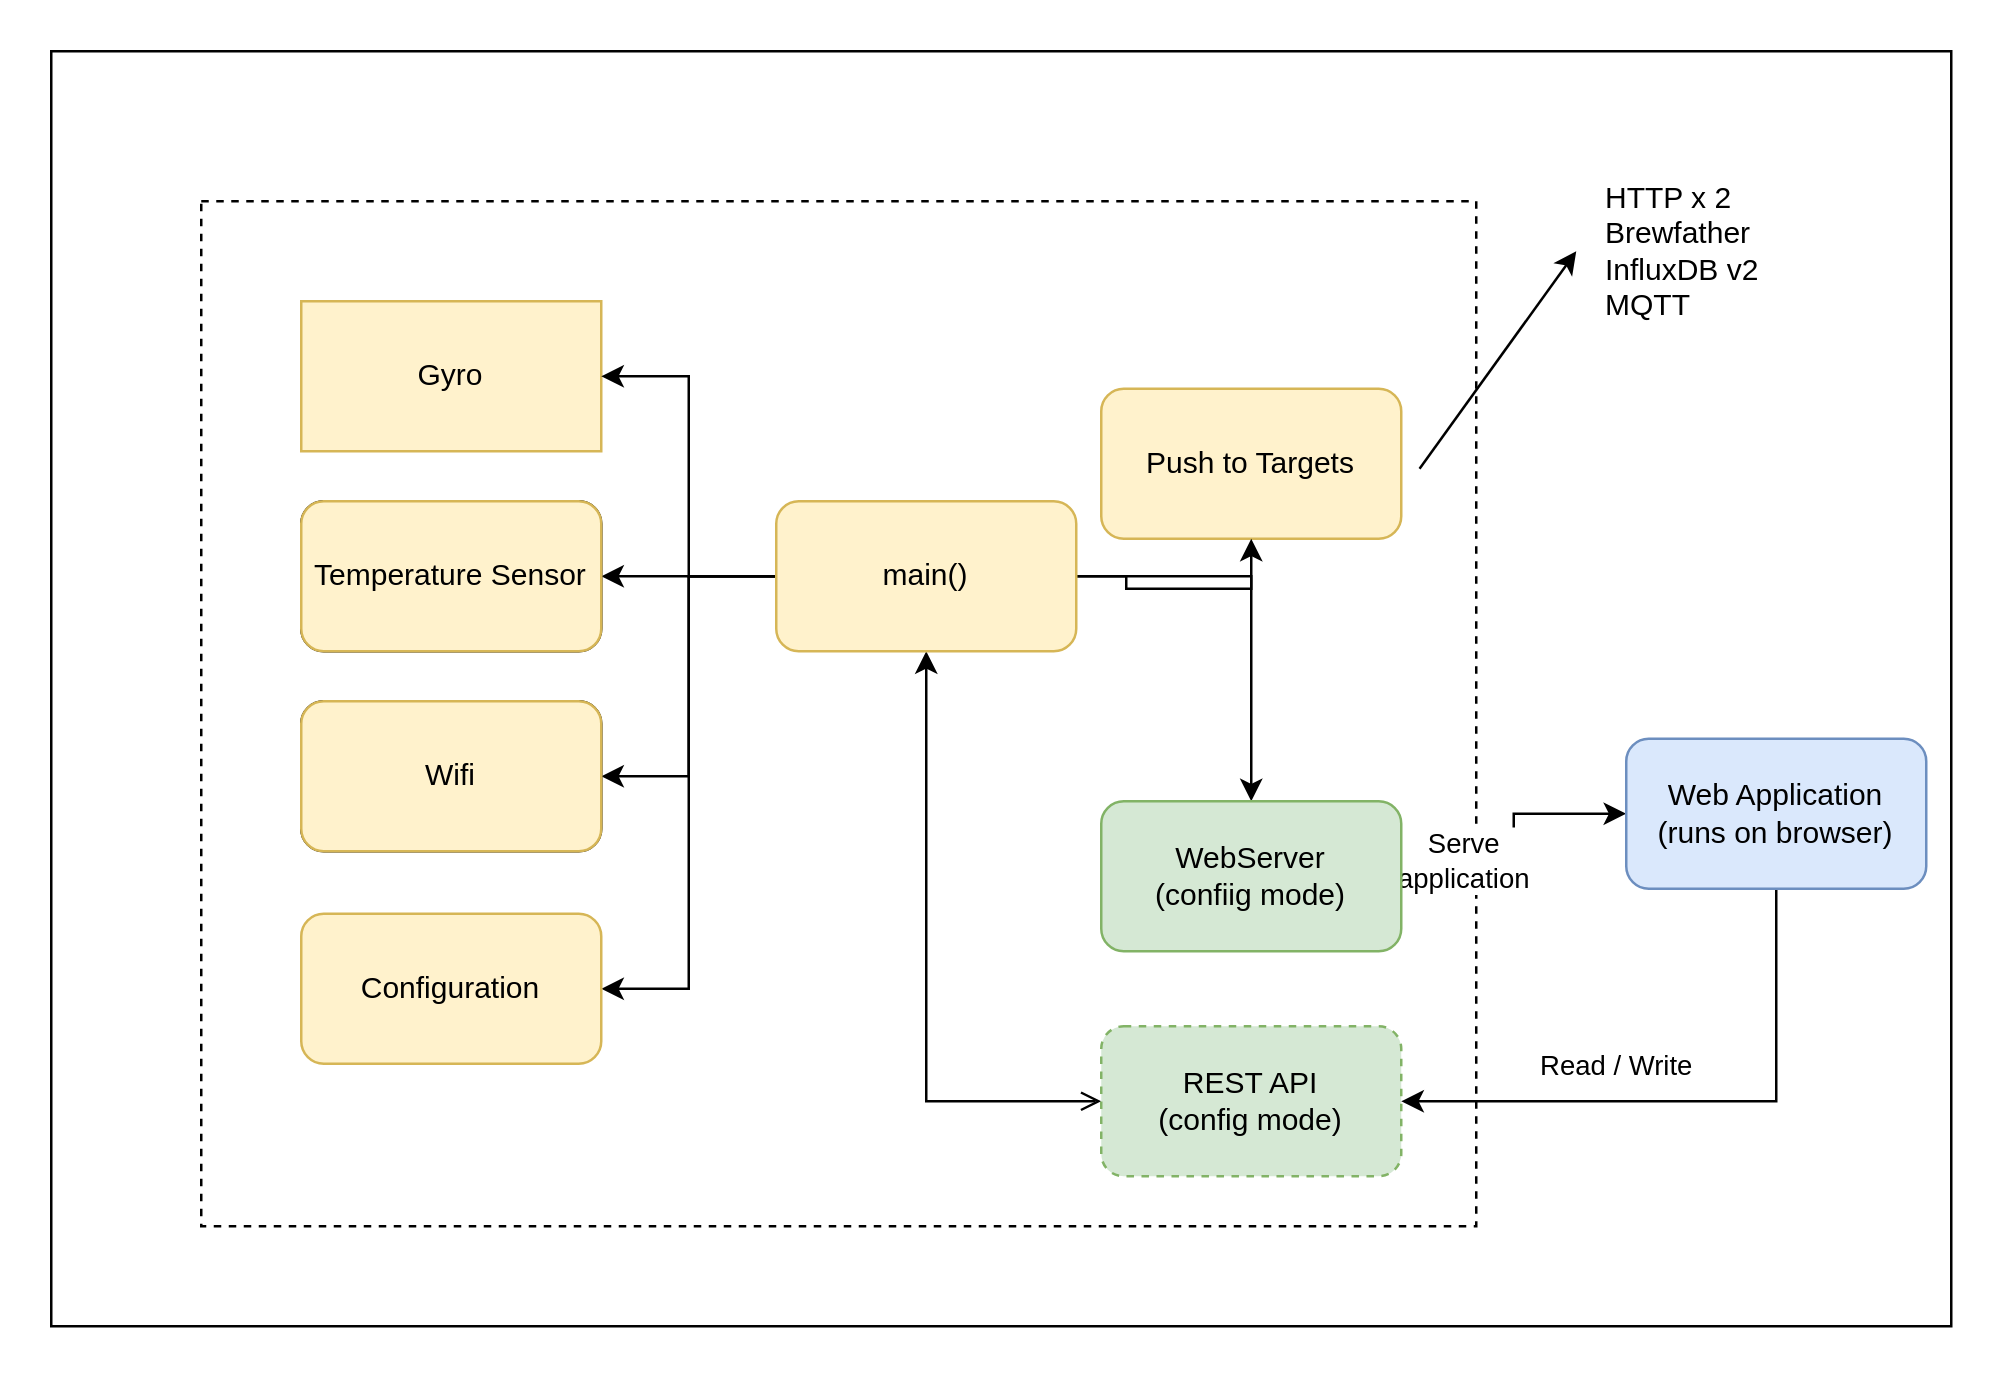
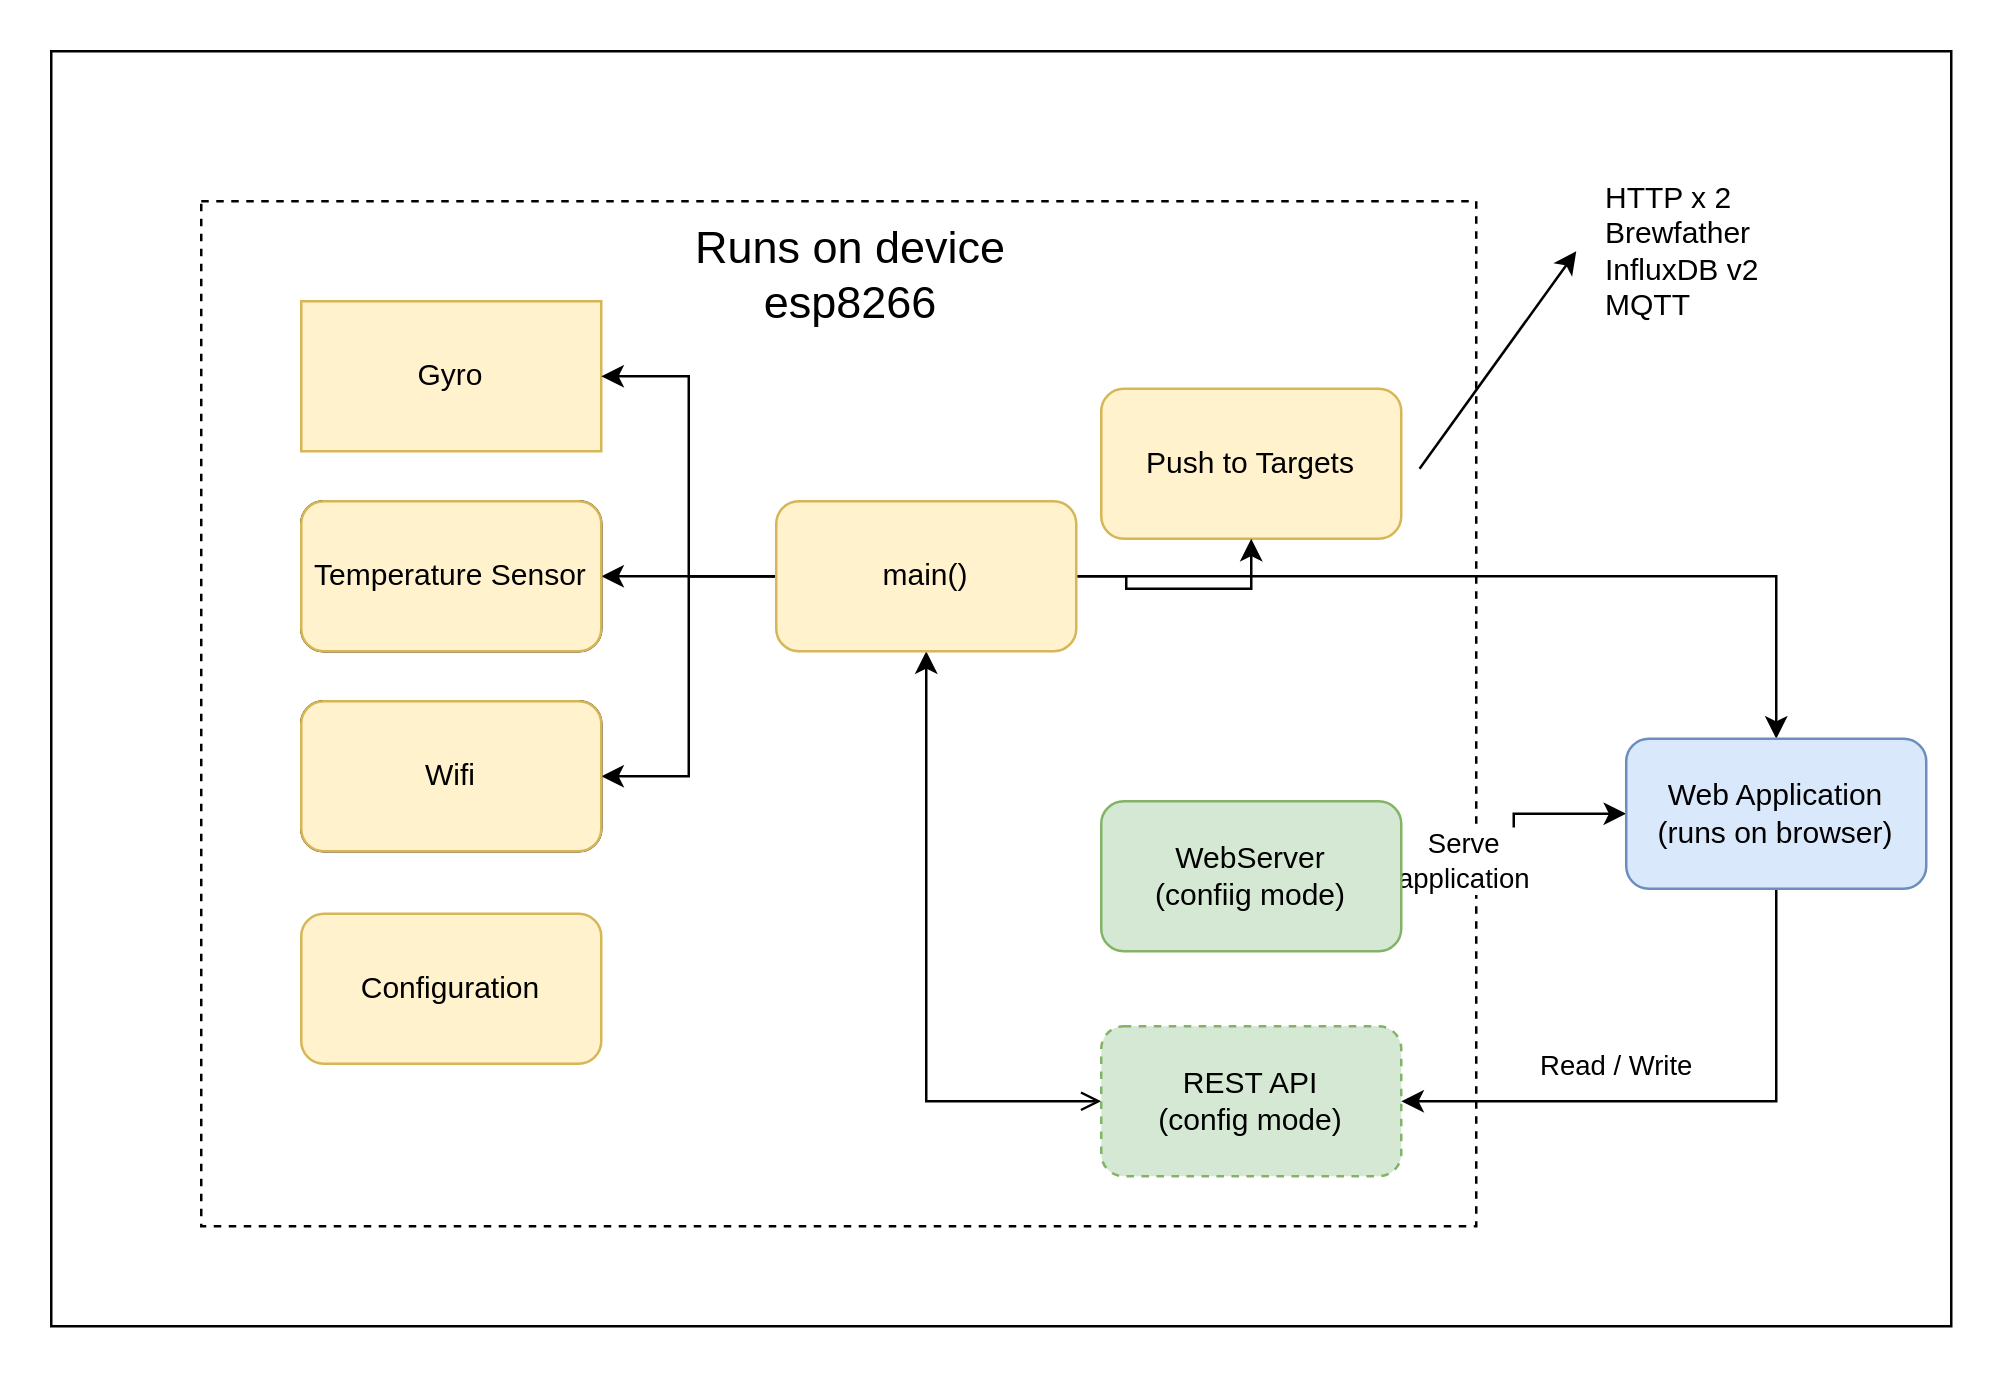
node "Runs on device esp8266": added
edge "main()" -> "WebServer (confiig mode)": now "main()" -> "Web Application (runs on browser)"
edge "main()" -> "Configuration": removed
